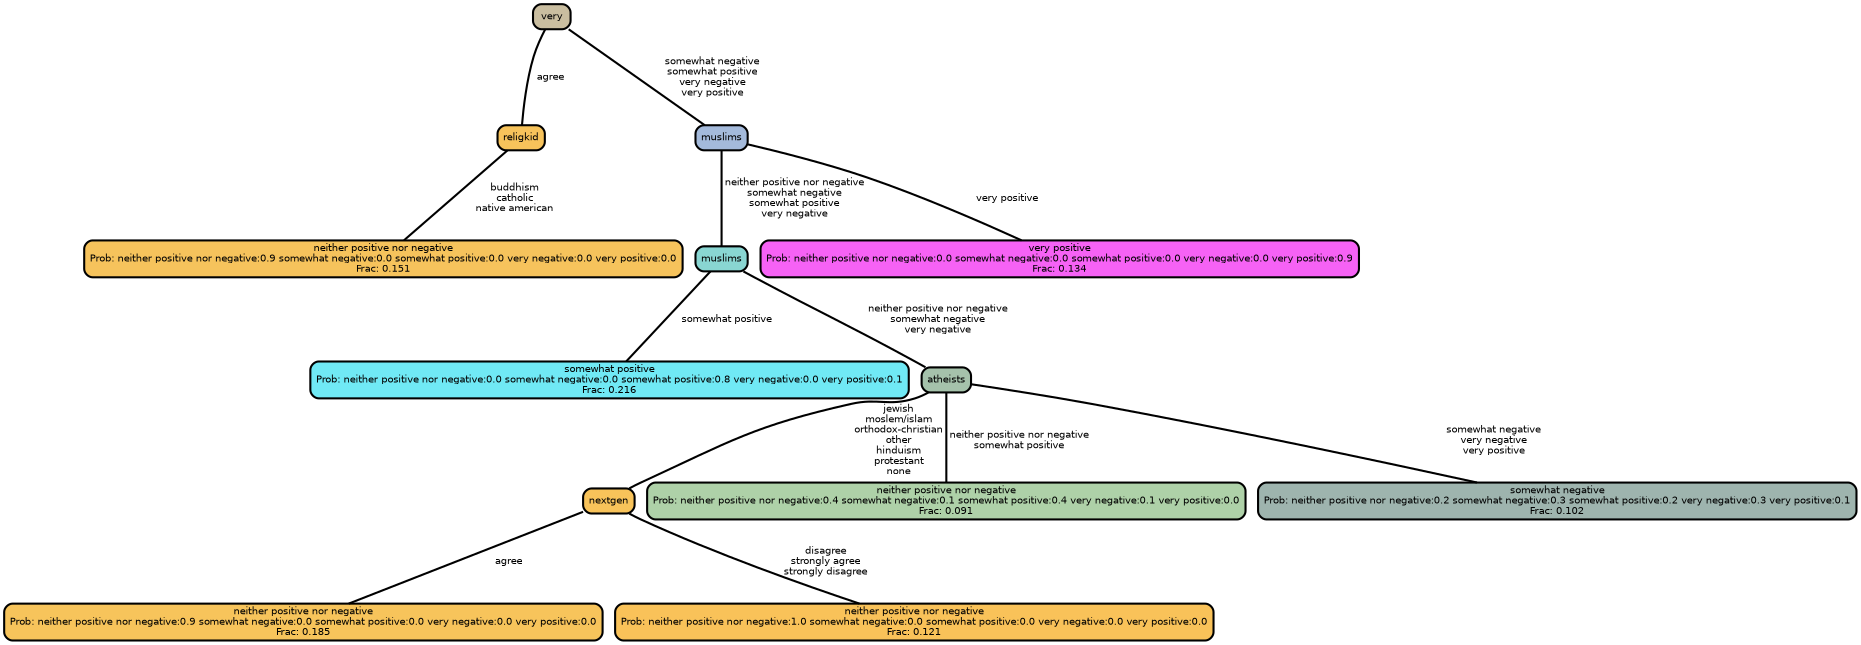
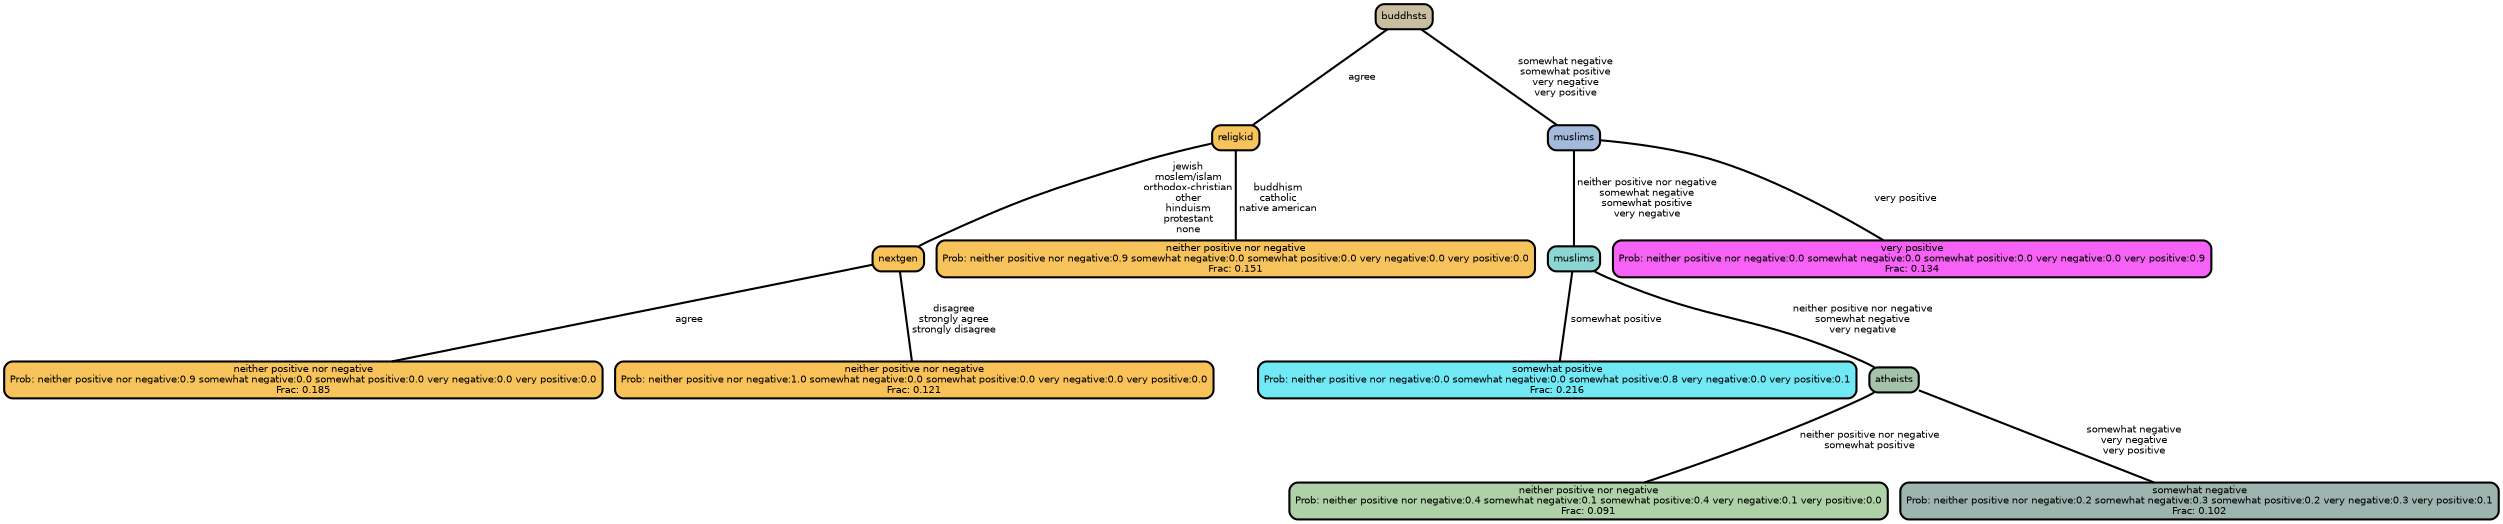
node "very": label "very" -> "buddhsts"
edge "atheists" -- "nextgen": now "religkid" -- "nextgen"
